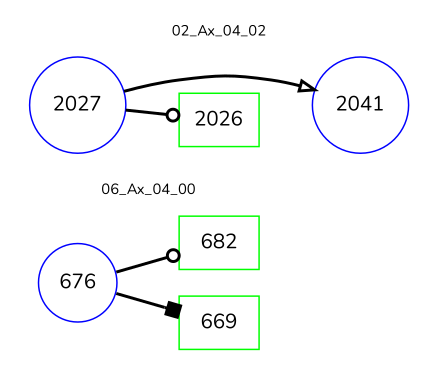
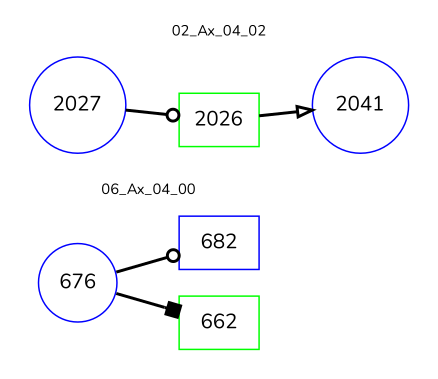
edge "2027" -> "2041": now "2026" -> "2041"
node "682": color green -> blue
node "669": label "669" -> "662"
